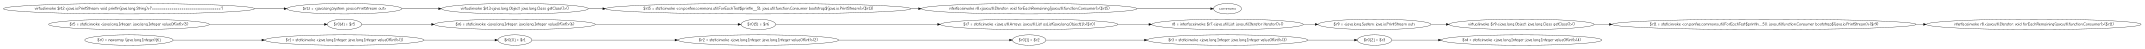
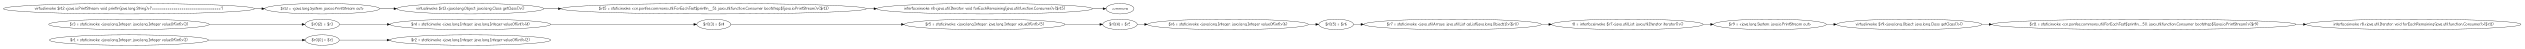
node "$r0[3] = $r4": added
node "$r0 = newarray (java.lang.Integer)[6]": removed
node "$r0[1] = $r2": removed
